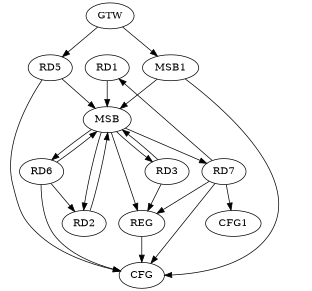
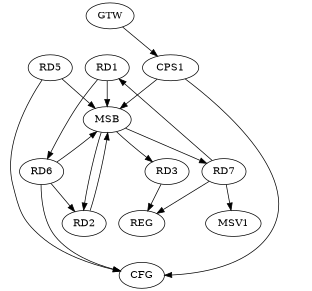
edge "GTW" -> "RD5": removed
node "MSB1": label "MSB1" -> "CPS1"
edge "MSB" -> "RD6": now "RD1" -> "RD6"
edge "RD3" -> "MSB": removed
edge "MSB" -> "REG": removed
edge "RD7" -> "CFG": removed
node "CFG1": label "CFG1" -> "MSV1"
edge "REG" -> "CFG": removed
